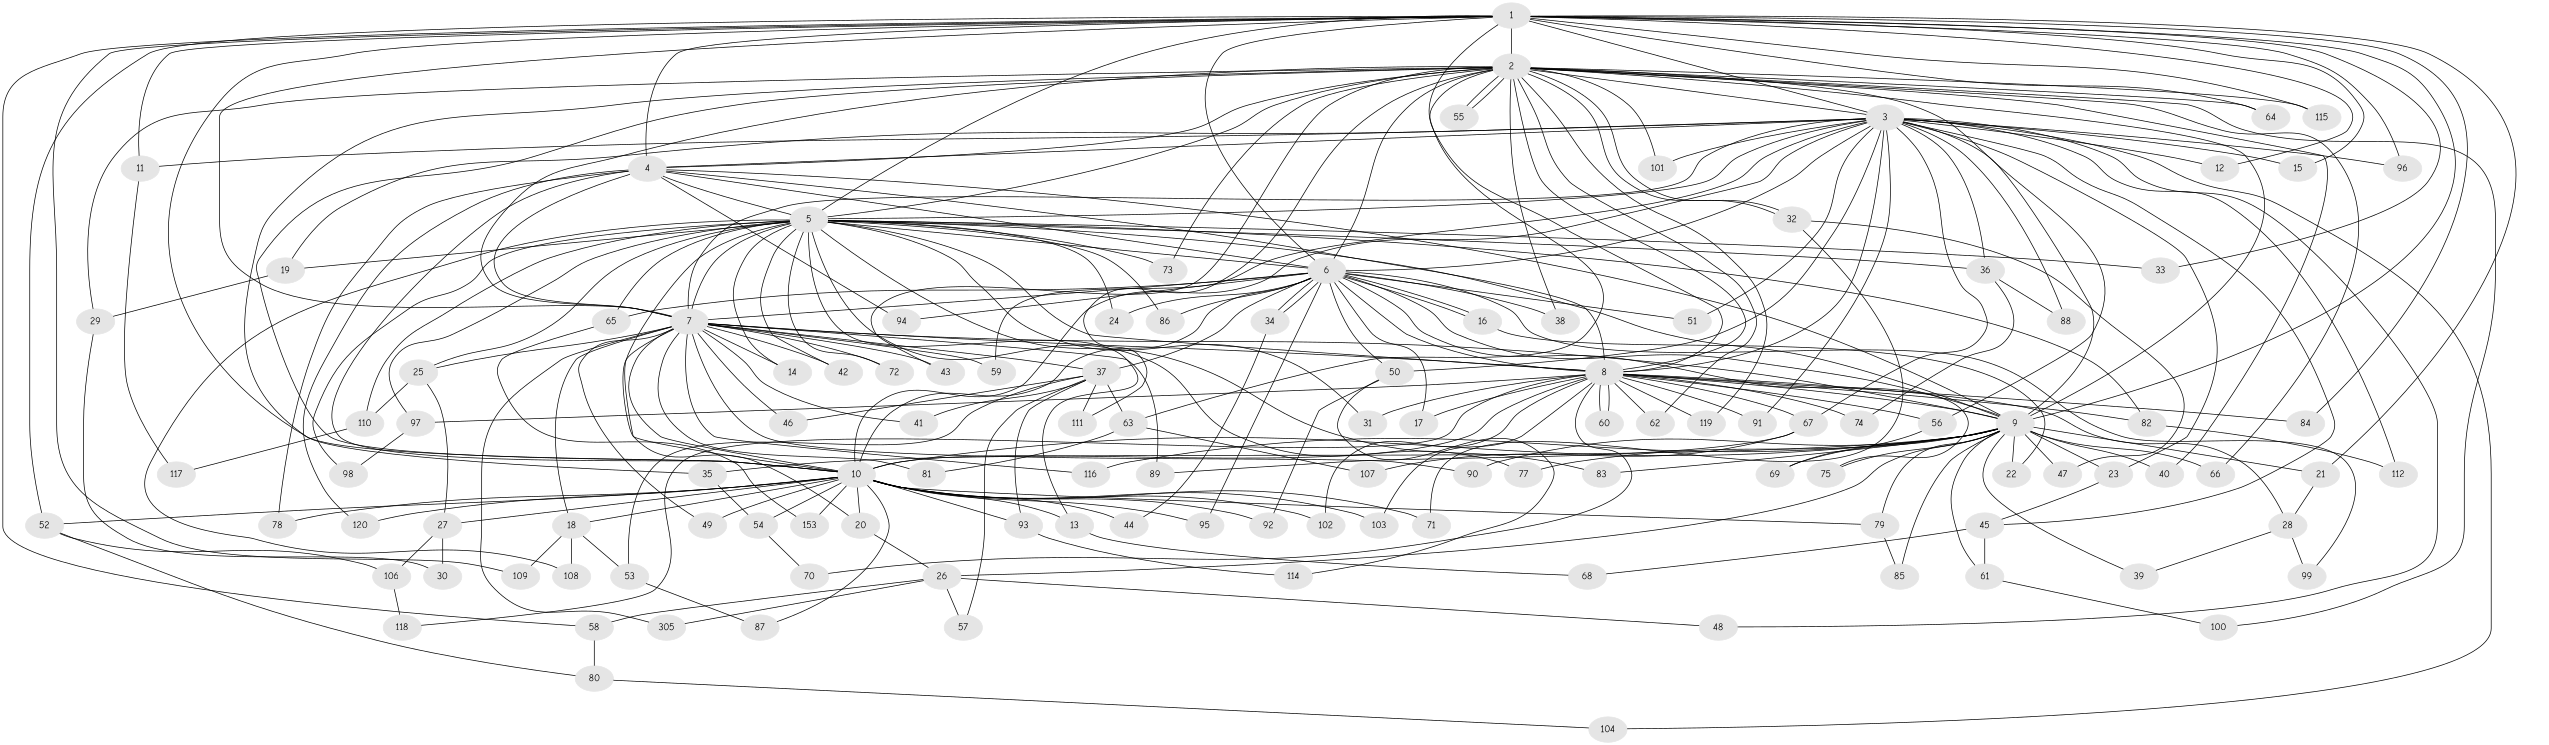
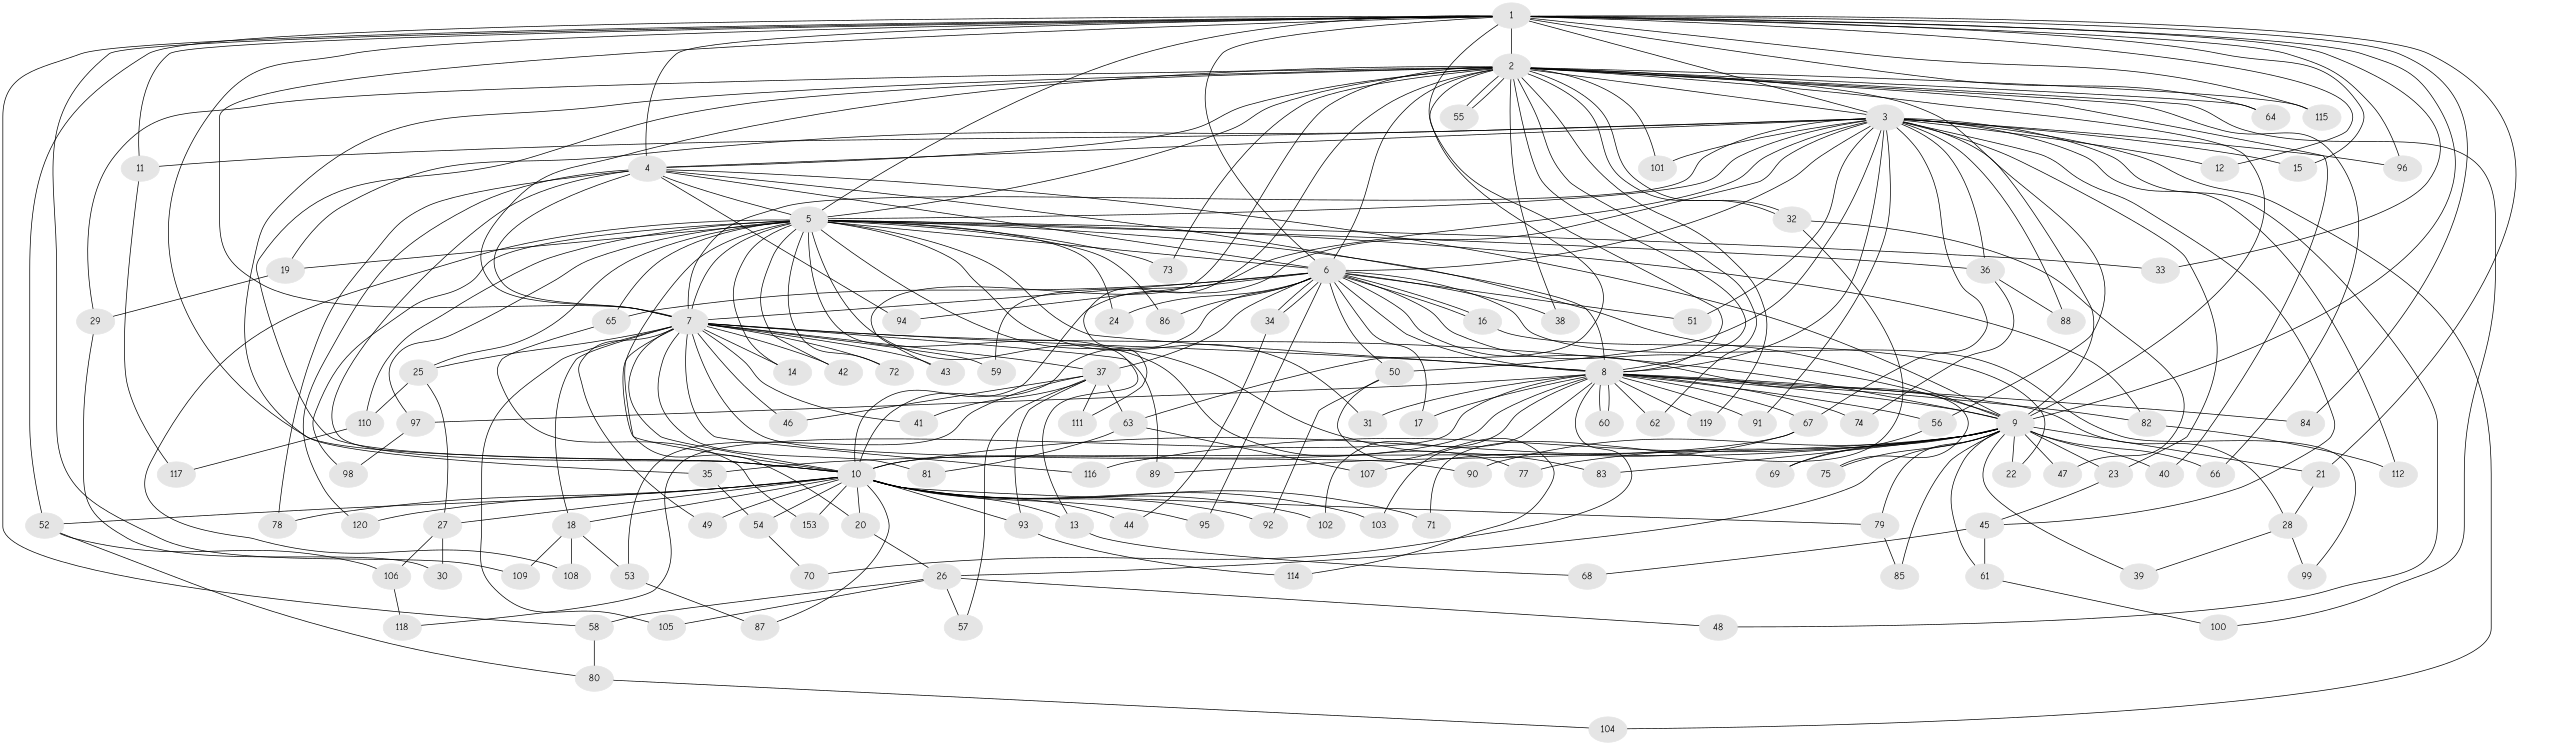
node "305": label "305" -> "105"
